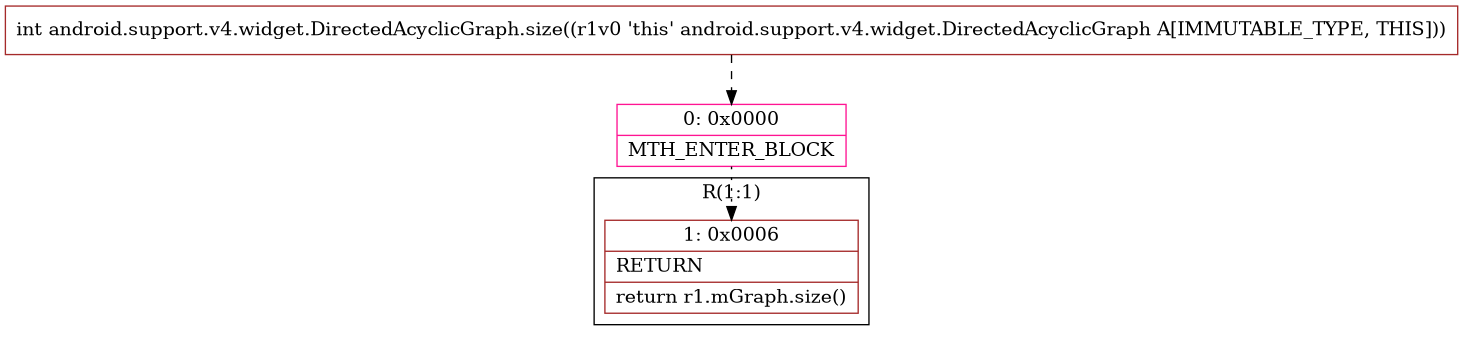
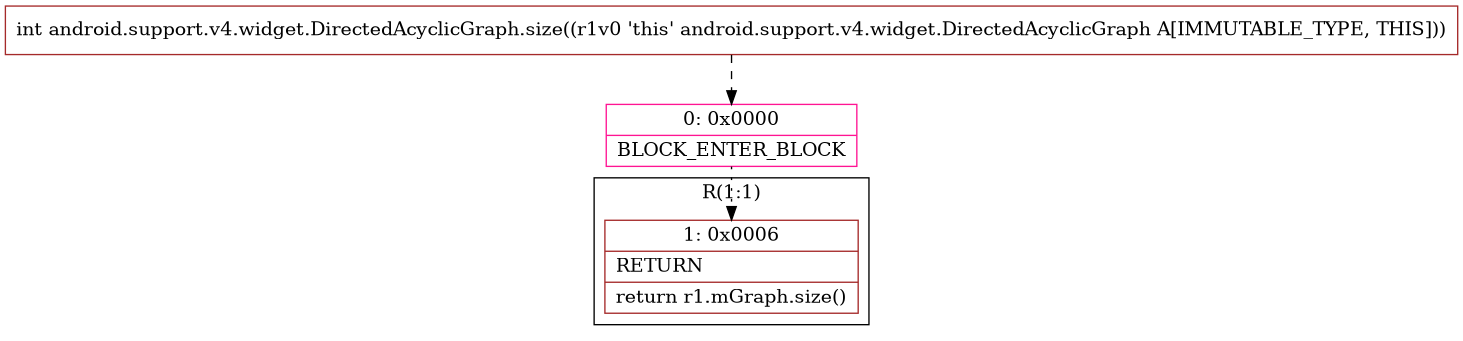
node "0: 0x0000": text "MTH_ENTER_BLOCK" -> "BLOCK_ENTER_BLOCK"
